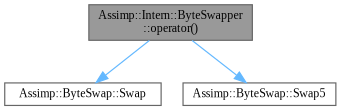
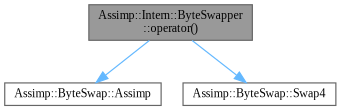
node "Assimp::ByteSwap::Swap": label "Assimp::ByteSwap::Swap" -> "Assimp::ByteSwap::Assimp"
node "Assimp::ByteSwap::Swap5": label "Assimp::ByteSwap::Swap5" -> "Assimp::ByteSwap::Swap4"
